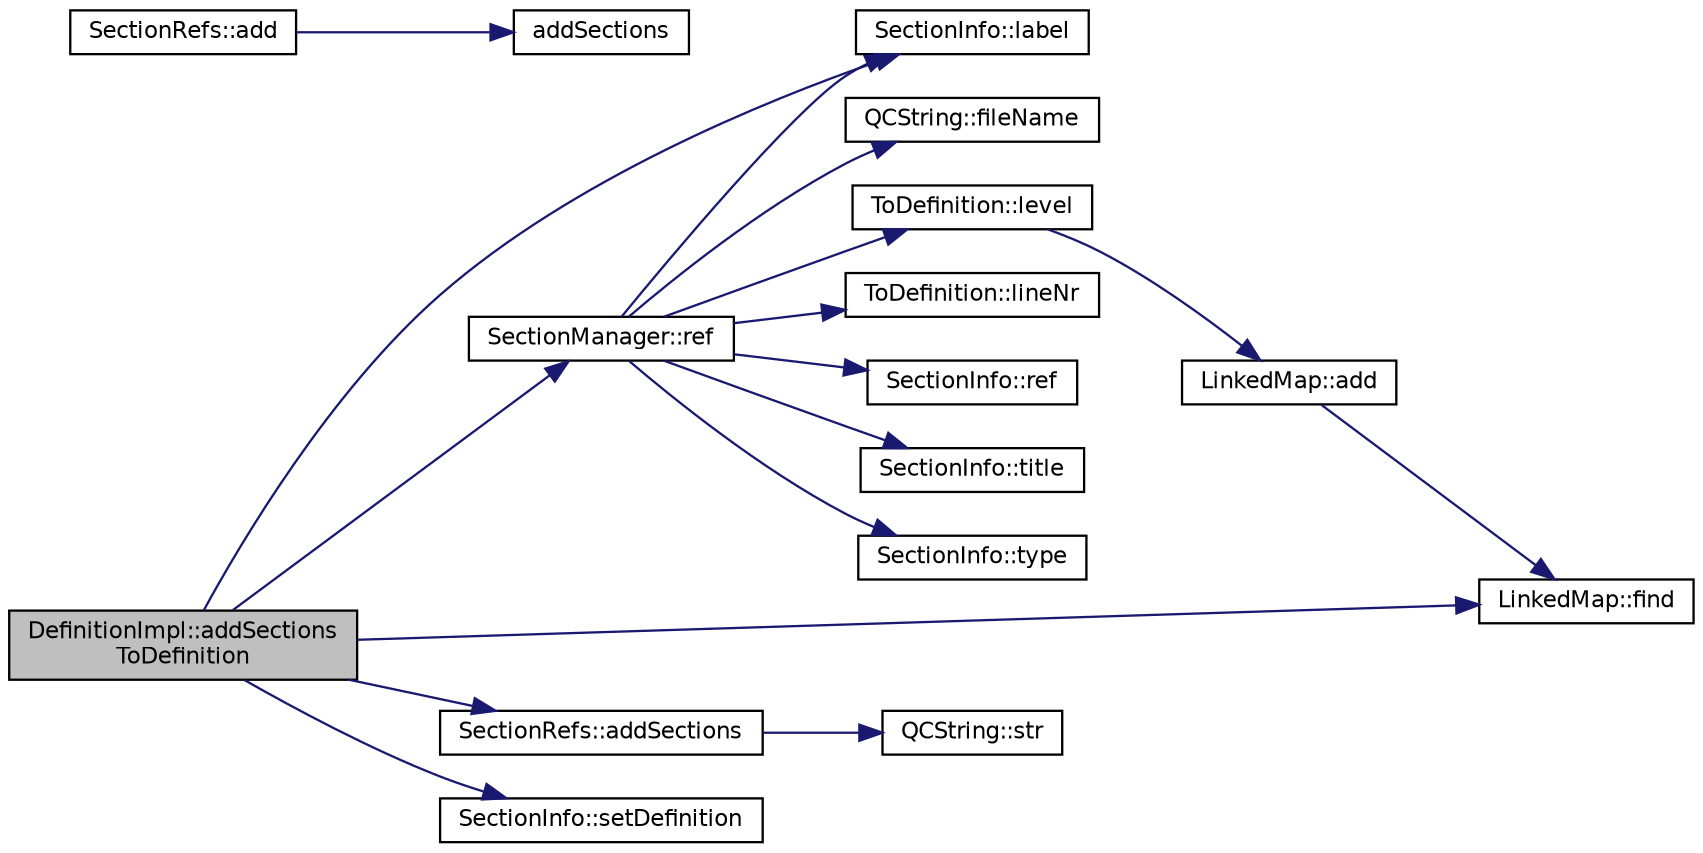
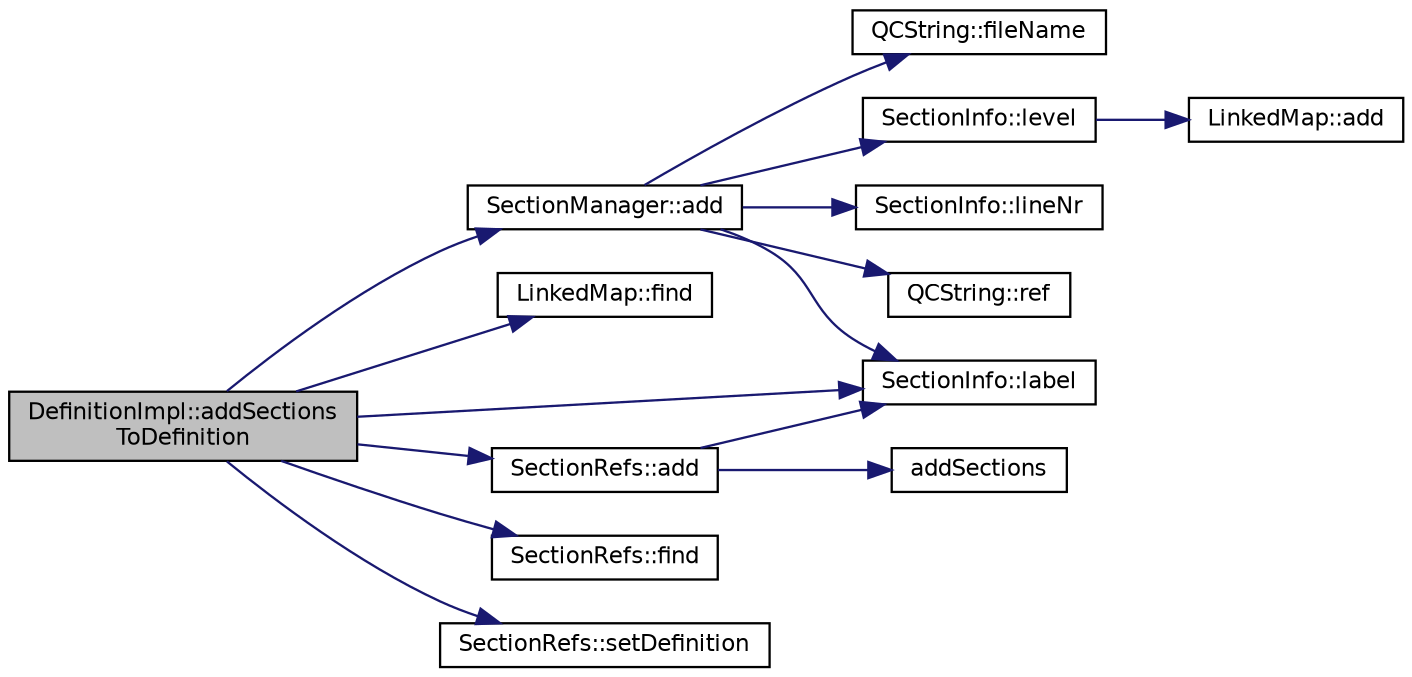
node "ToDefinition::level": label "ToDefinition::level" -> "SectionInfo::level"
node "ToDefinition::lineNr": label "ToDefinition::lineNr" -> "SectionInfo::lineNr"
node "SectionManager::ref": label "SectionManager::ref" -> "SectionManager::add"
node "SectionInfo::ref": label "SectionInfo::ref" -> "QCString::ref"
edge "SectionRefs::add" -> "SectionInfo::label": added
edge "DefinitionImpl::addSections ToDefinition" -> "SectionRefs::add": added
node "SectionInfo::title": removed
edge "LinkedMap::add" -> "LinkedMap::find": removed
node "SectionInfo::type": removed
node "SectionRefs::addSections": label "SectionRefs::addSections" -> "SectionRefs::find"
node "QCString::str": removed
node "SectionInfo::setDefinition": label "SectionInfo::setDefinition" -> "SectionRefs::setDefinition"
